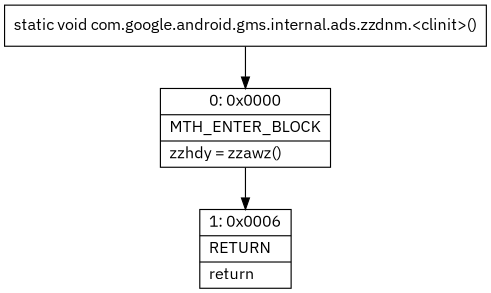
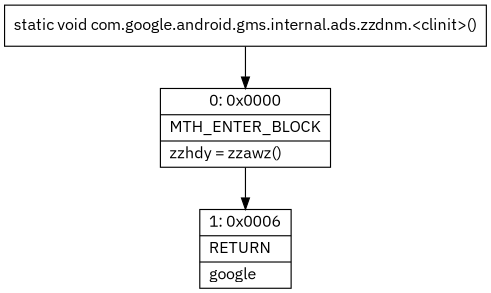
node "1: 0x0006": text "return" -> "google"
